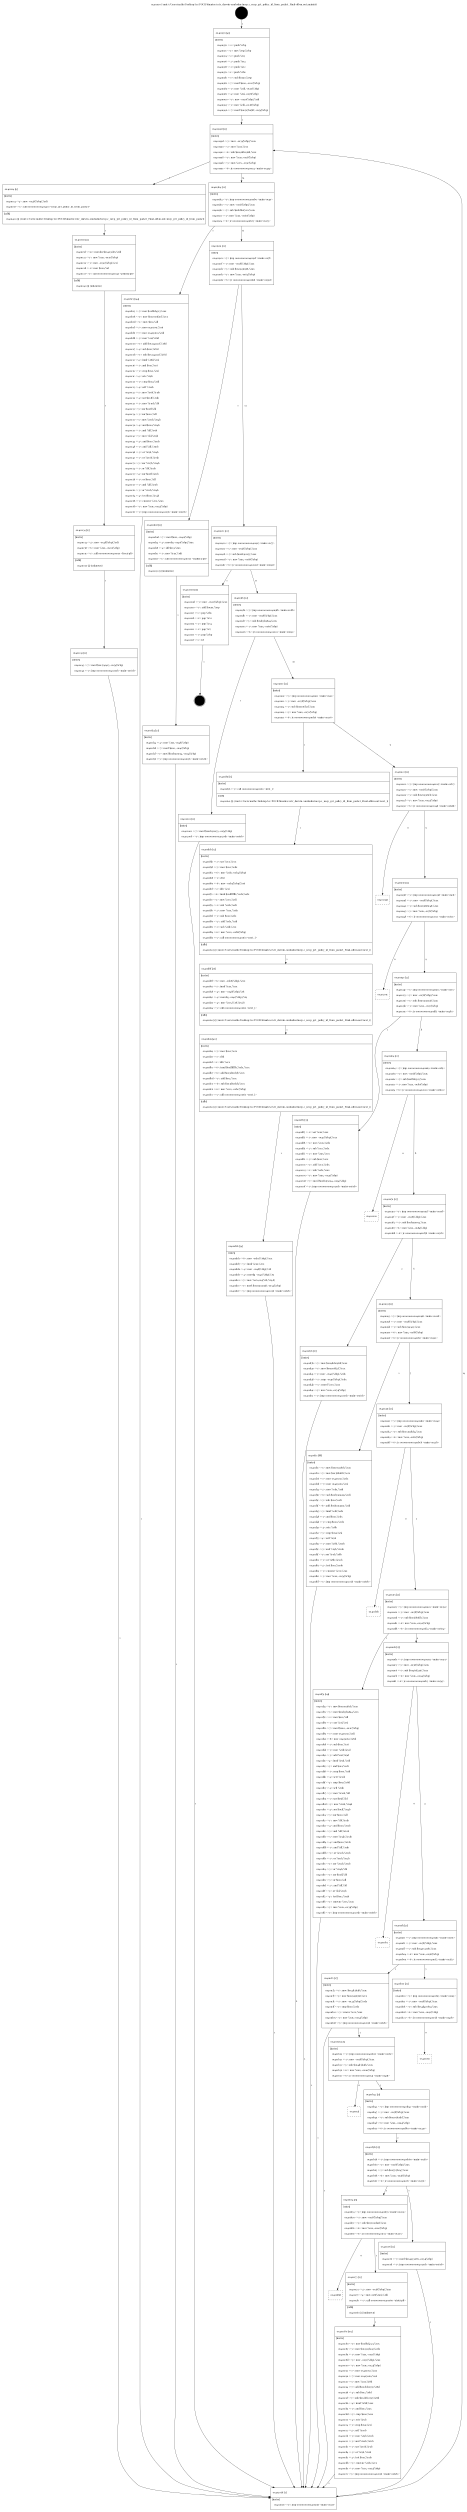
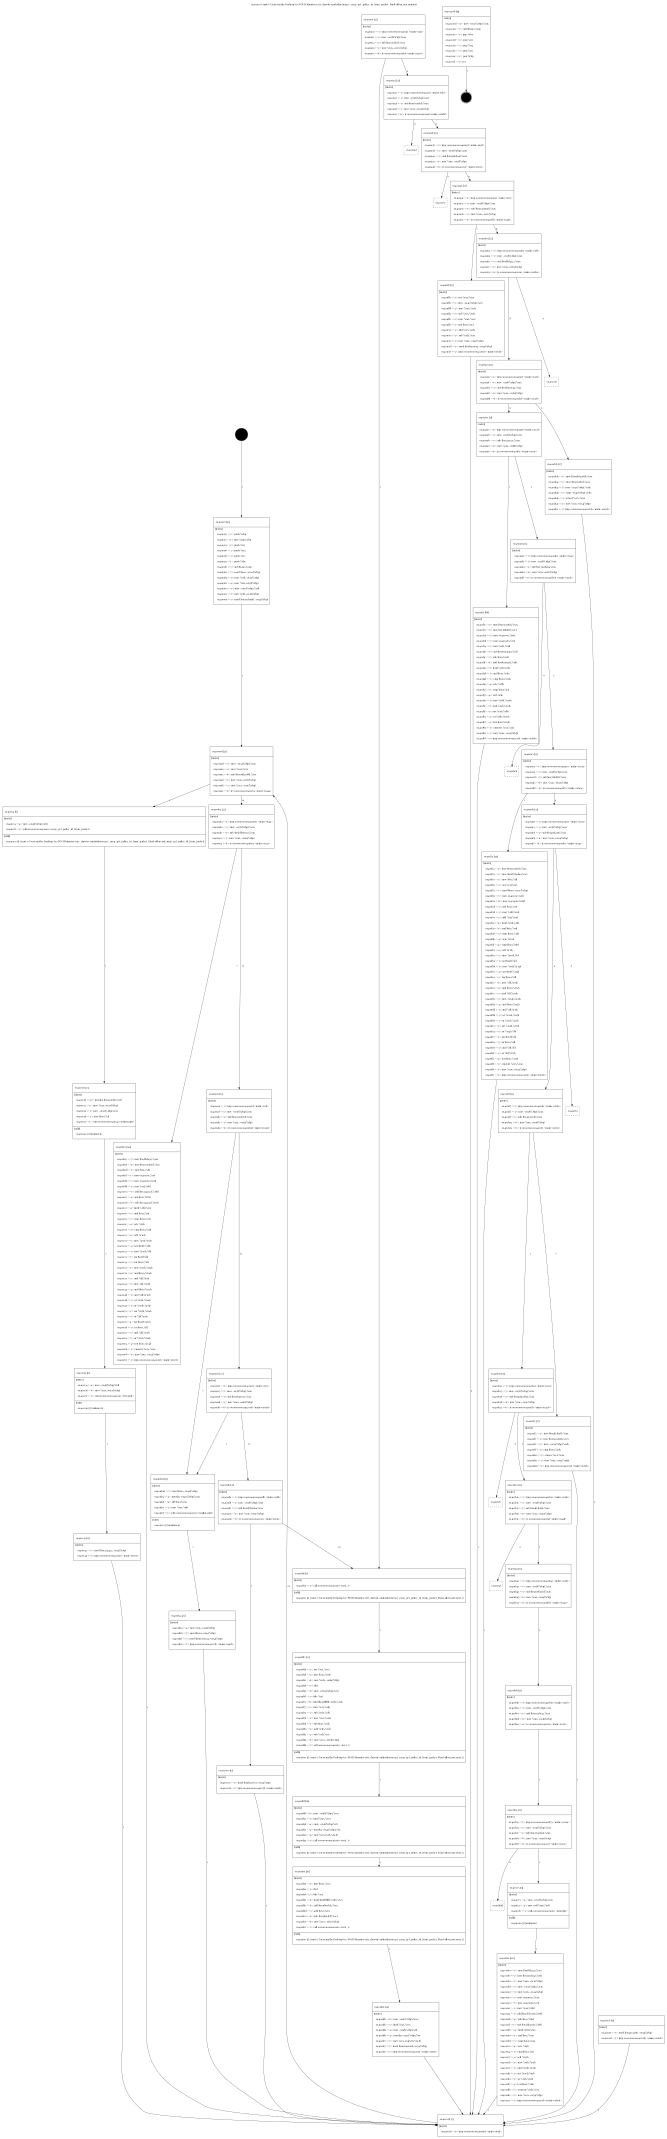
edge "0x4019e0 [22]" -> "0x40200d [19]": now "0x4019e0 [22]" -> "0x401d0d [23]"
edge "0x4019f6 [22]" -> "0x401a0c [22]": now "0x4019f6 [22]" -> "0x401d56 [5]"
edge "0x401cf2 [27]" -> "0x401b29 [25]": now "0x401b10 [25]" -> "0x401b29 [25]"
edge "0x401b5b [25]" -> "0x401ce6 [12]": removed, label "1"
